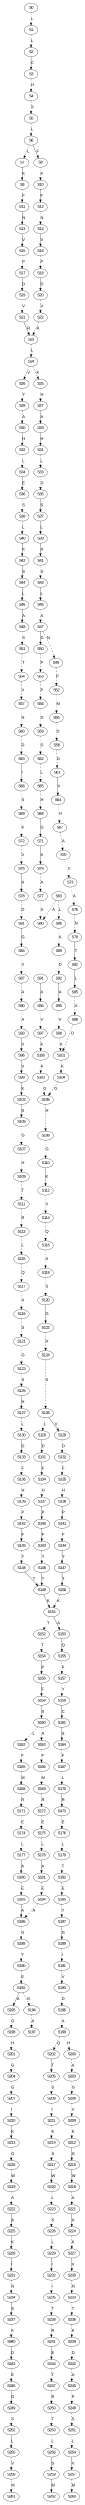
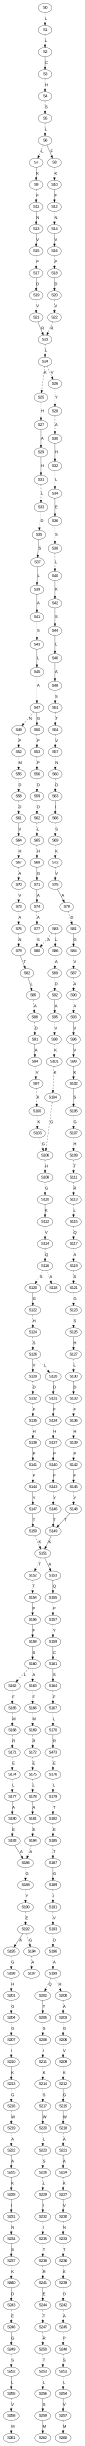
edge "S88" -> "S101": now "S88" -> "S91"
edge "S118" -> "S120": now "S116" -> "S120"
